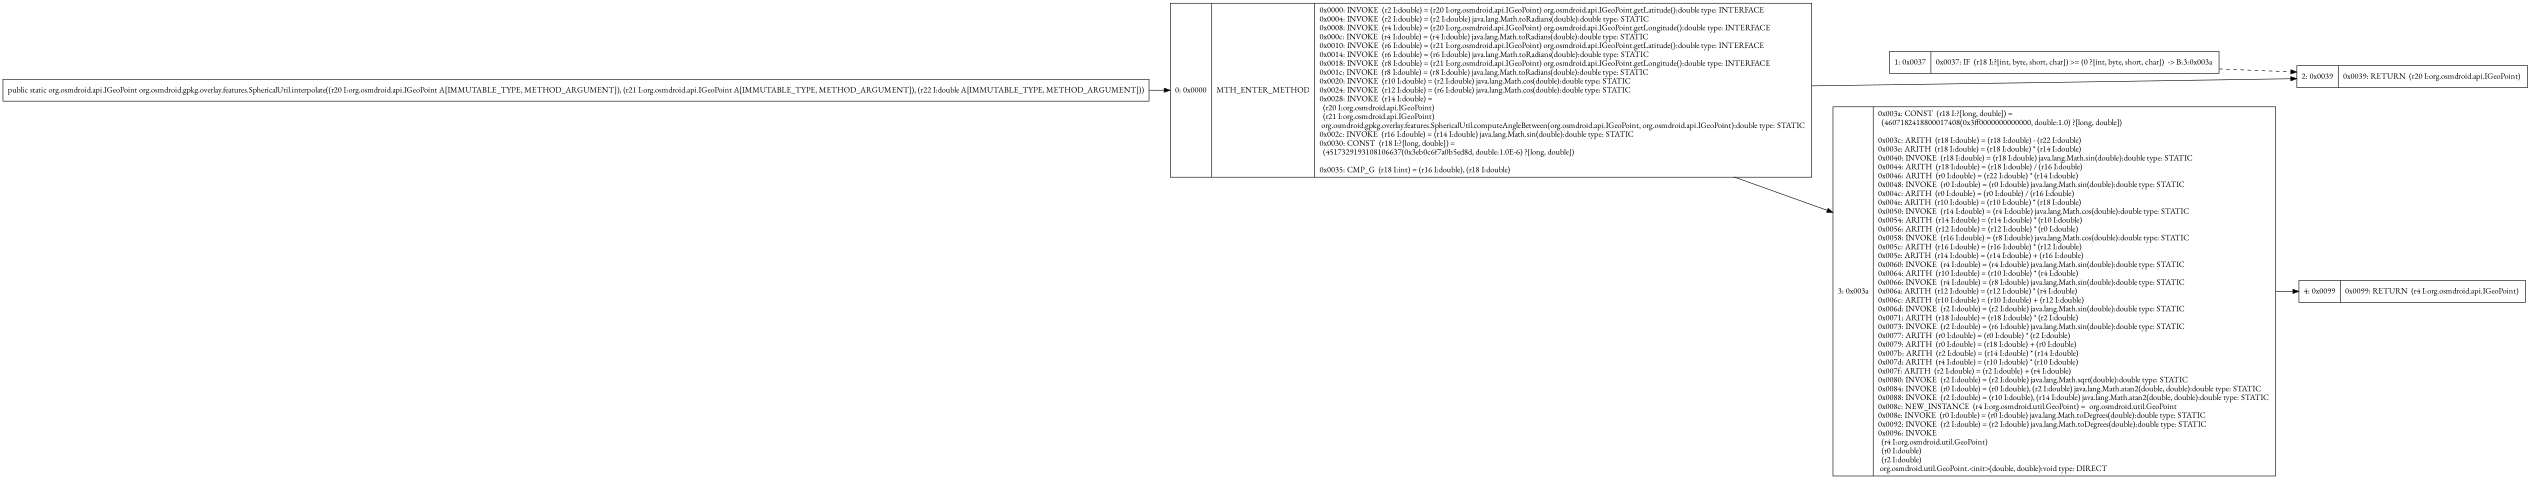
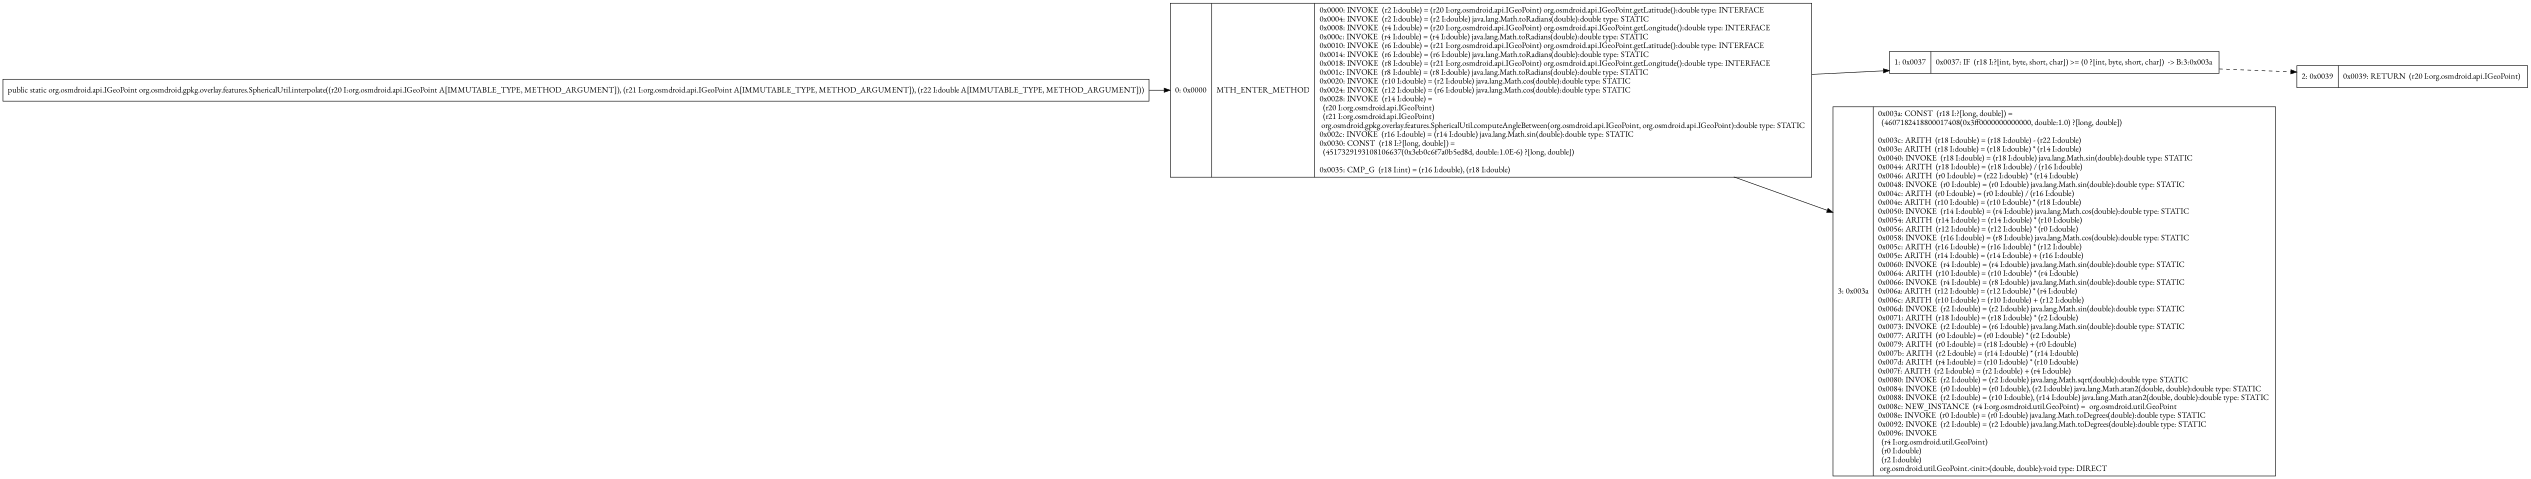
edge "0: 0x0000" -> "2: 0x0039": now "0: 0x0000" -> "1: 0x0037"
node "4: 0x0099": removed
